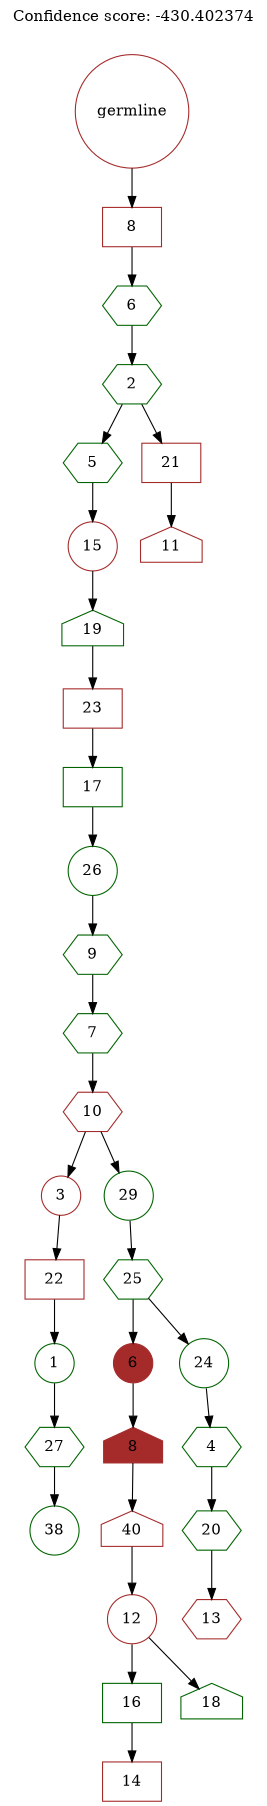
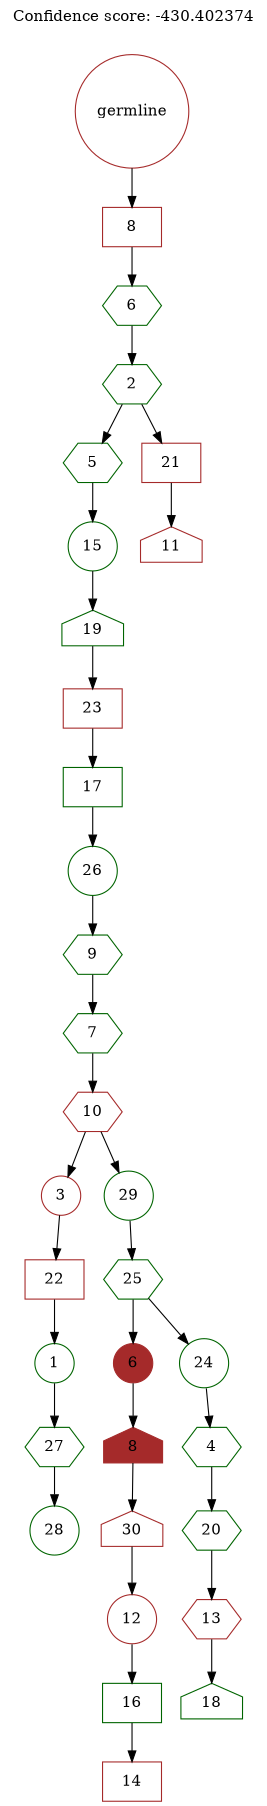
node "15": color brown -> darkgreen
node "38": label "38" -> "28"
node "40": label "40" -> "30"
edge "12" -> "18": now "13" -> "18"
